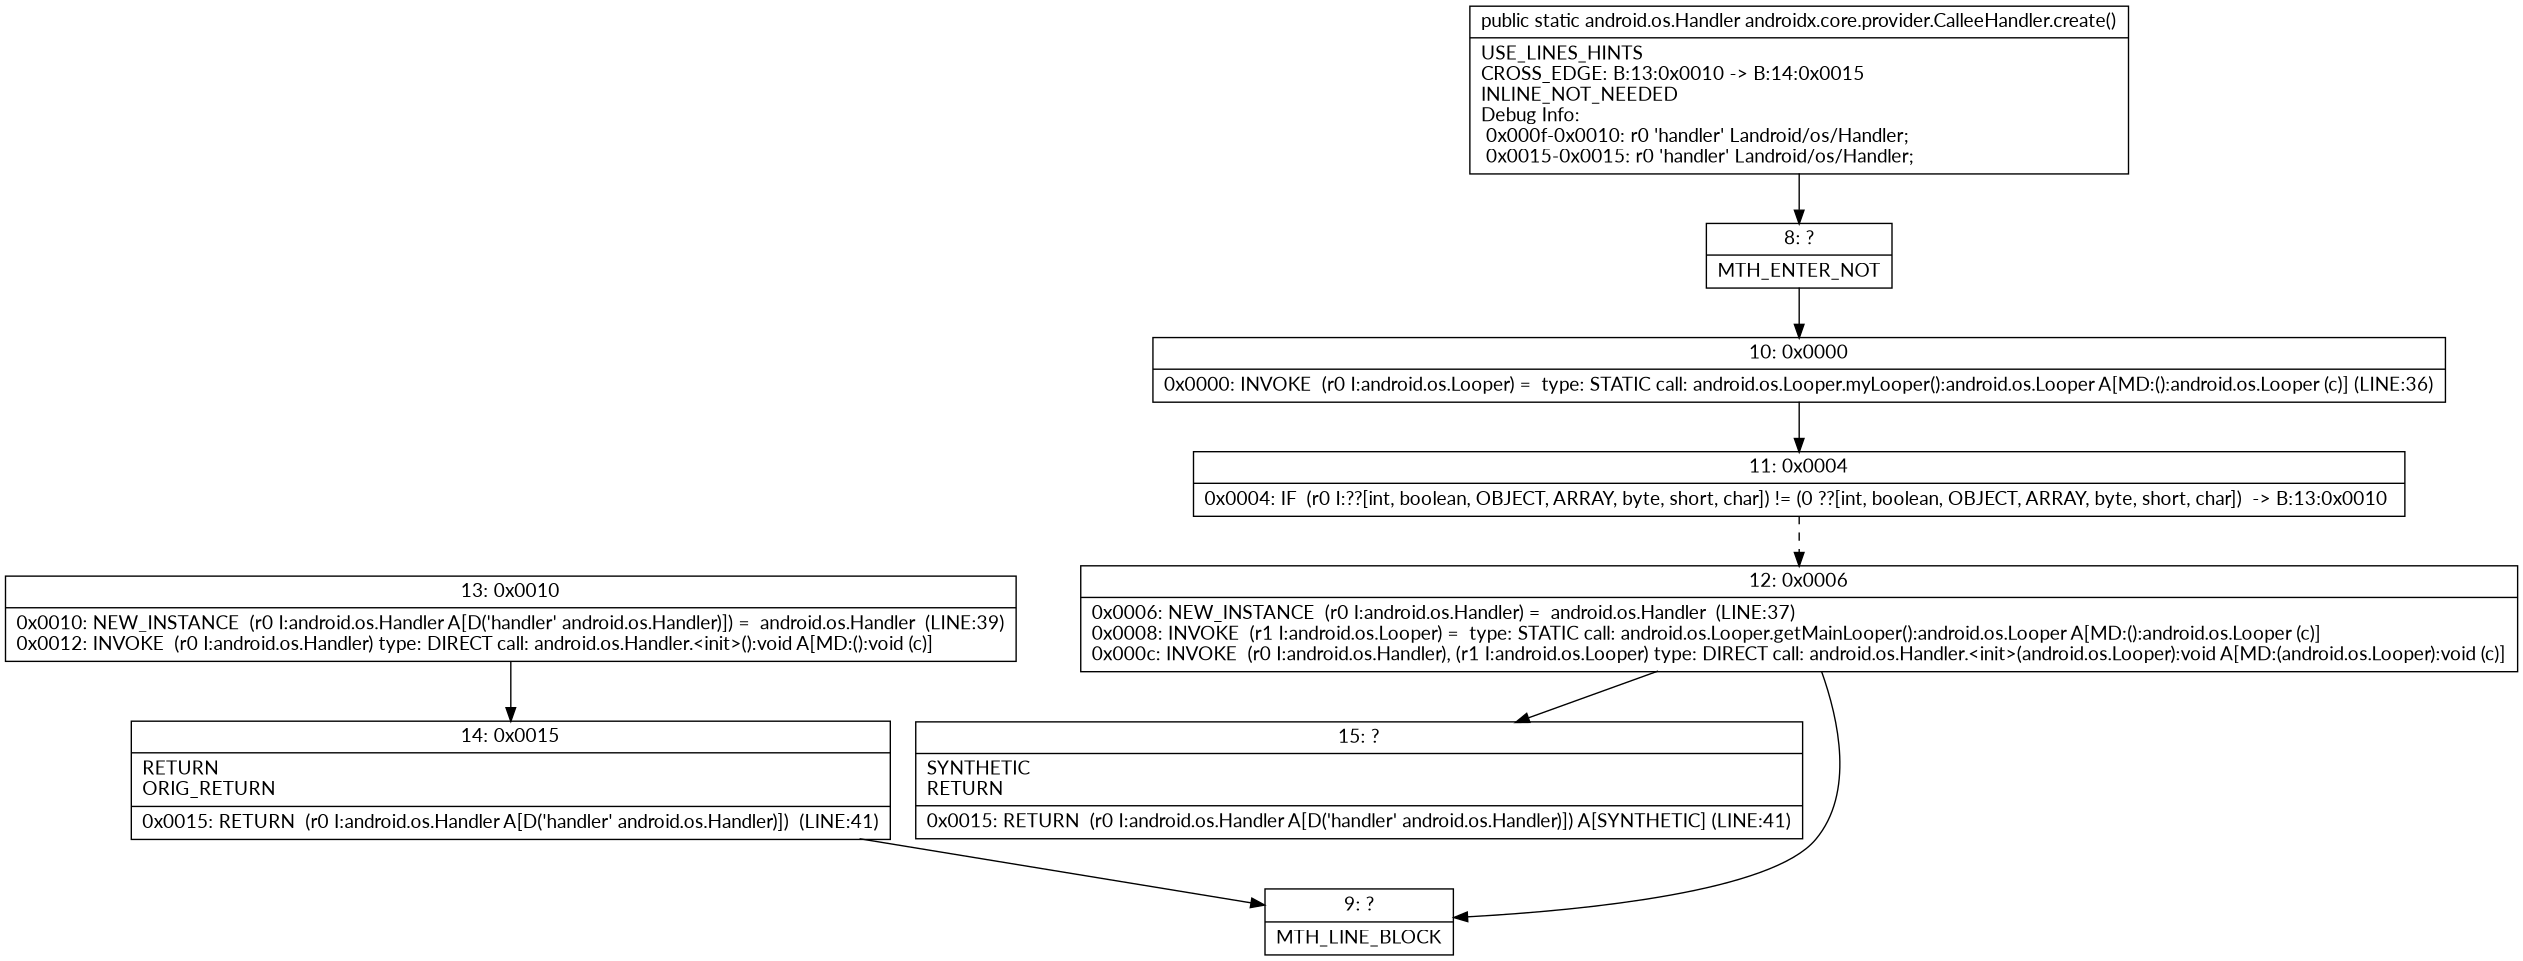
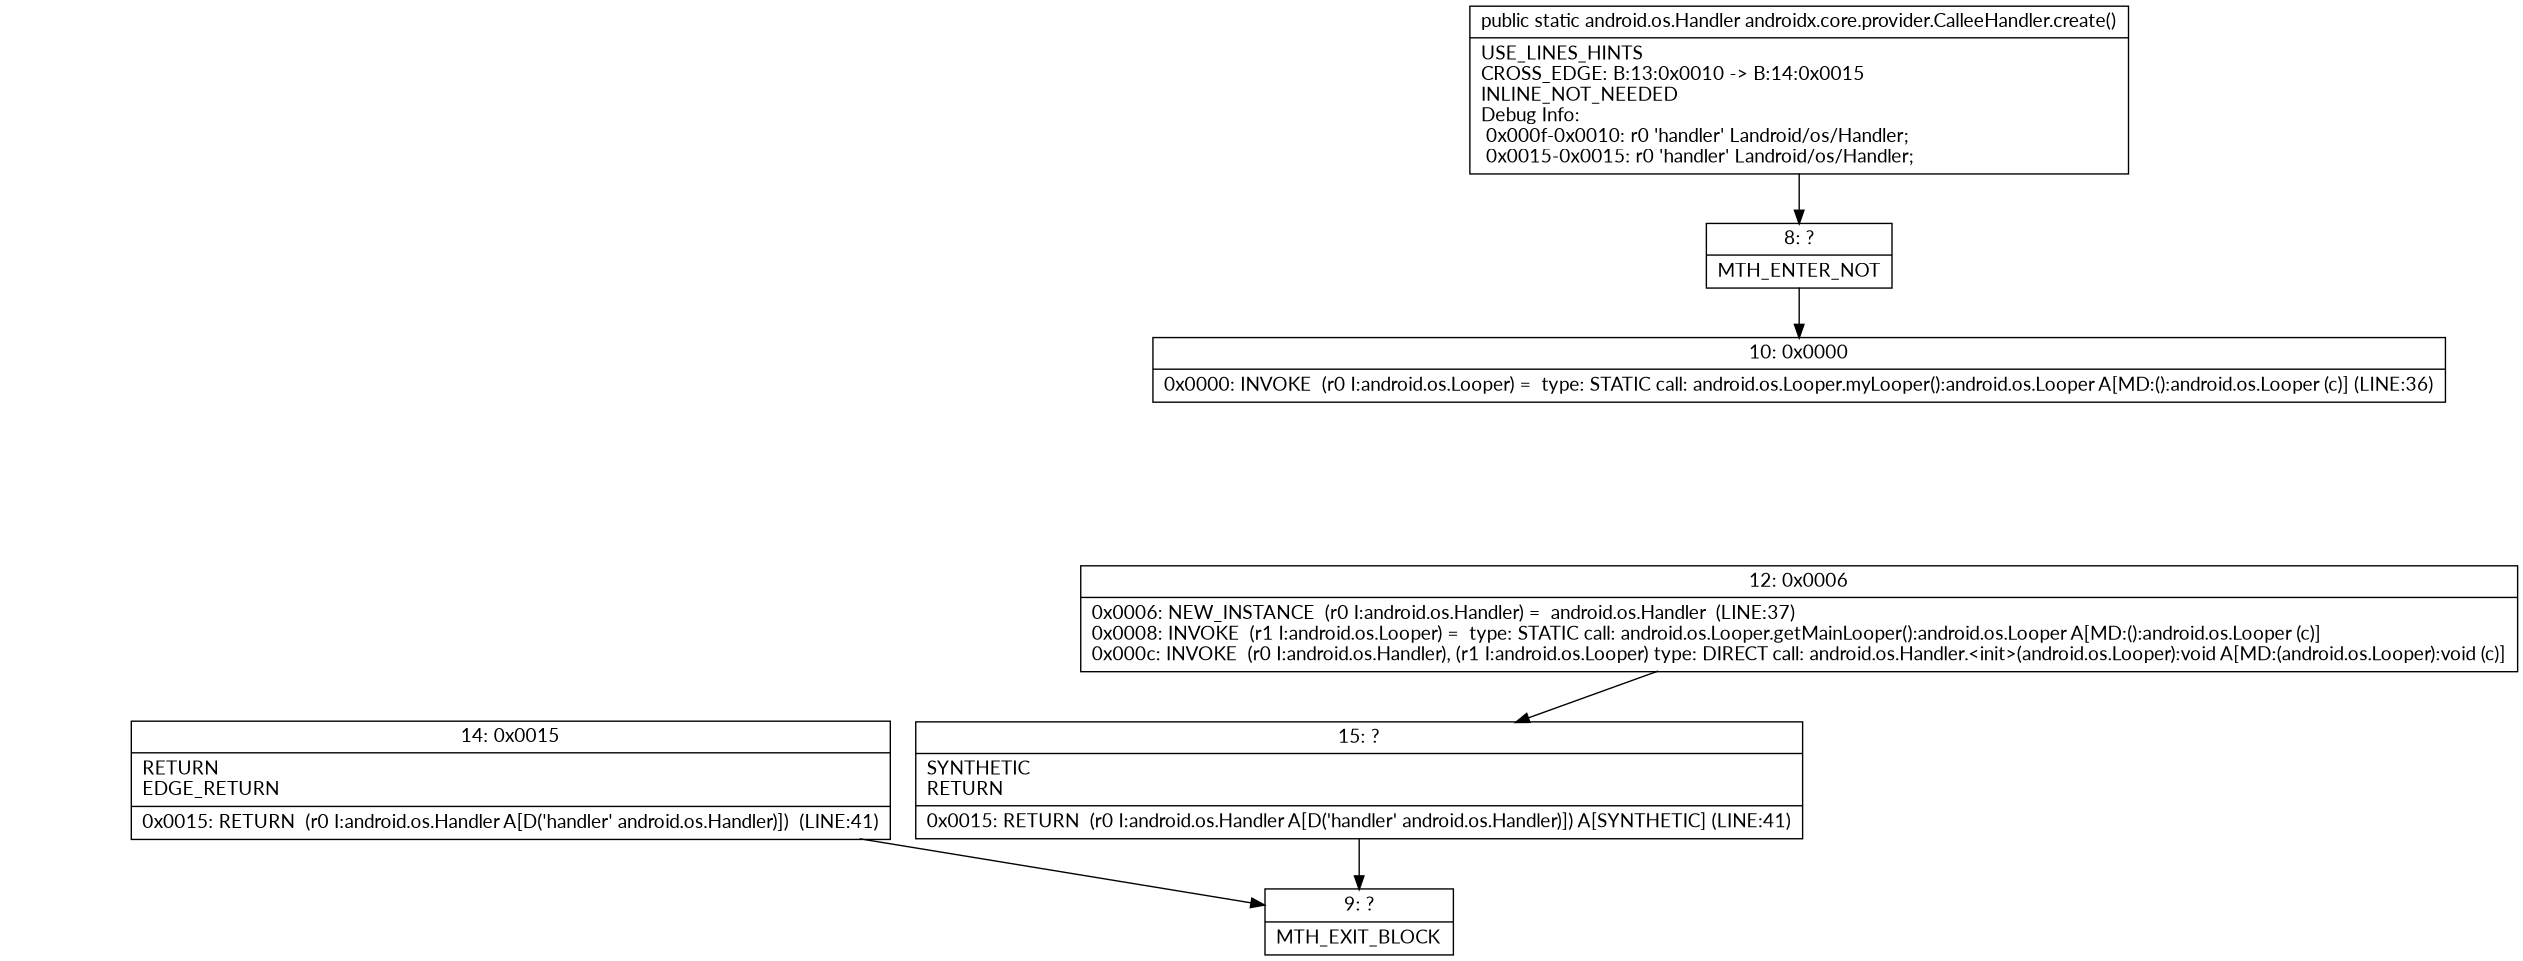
node "11: 0x0004": removed
node "13: 0x0010": removed
node "14: 0x0015": text "ORIG_RETURN" -> "EDGE_RETURN"
edge "12: 0x0006" -> "9: ?": now "15: ?" -> "9: ?"
node "9: ?": text "MTH_LINE_BLOCK" -> "MTH_EXIT_BLOCK"
